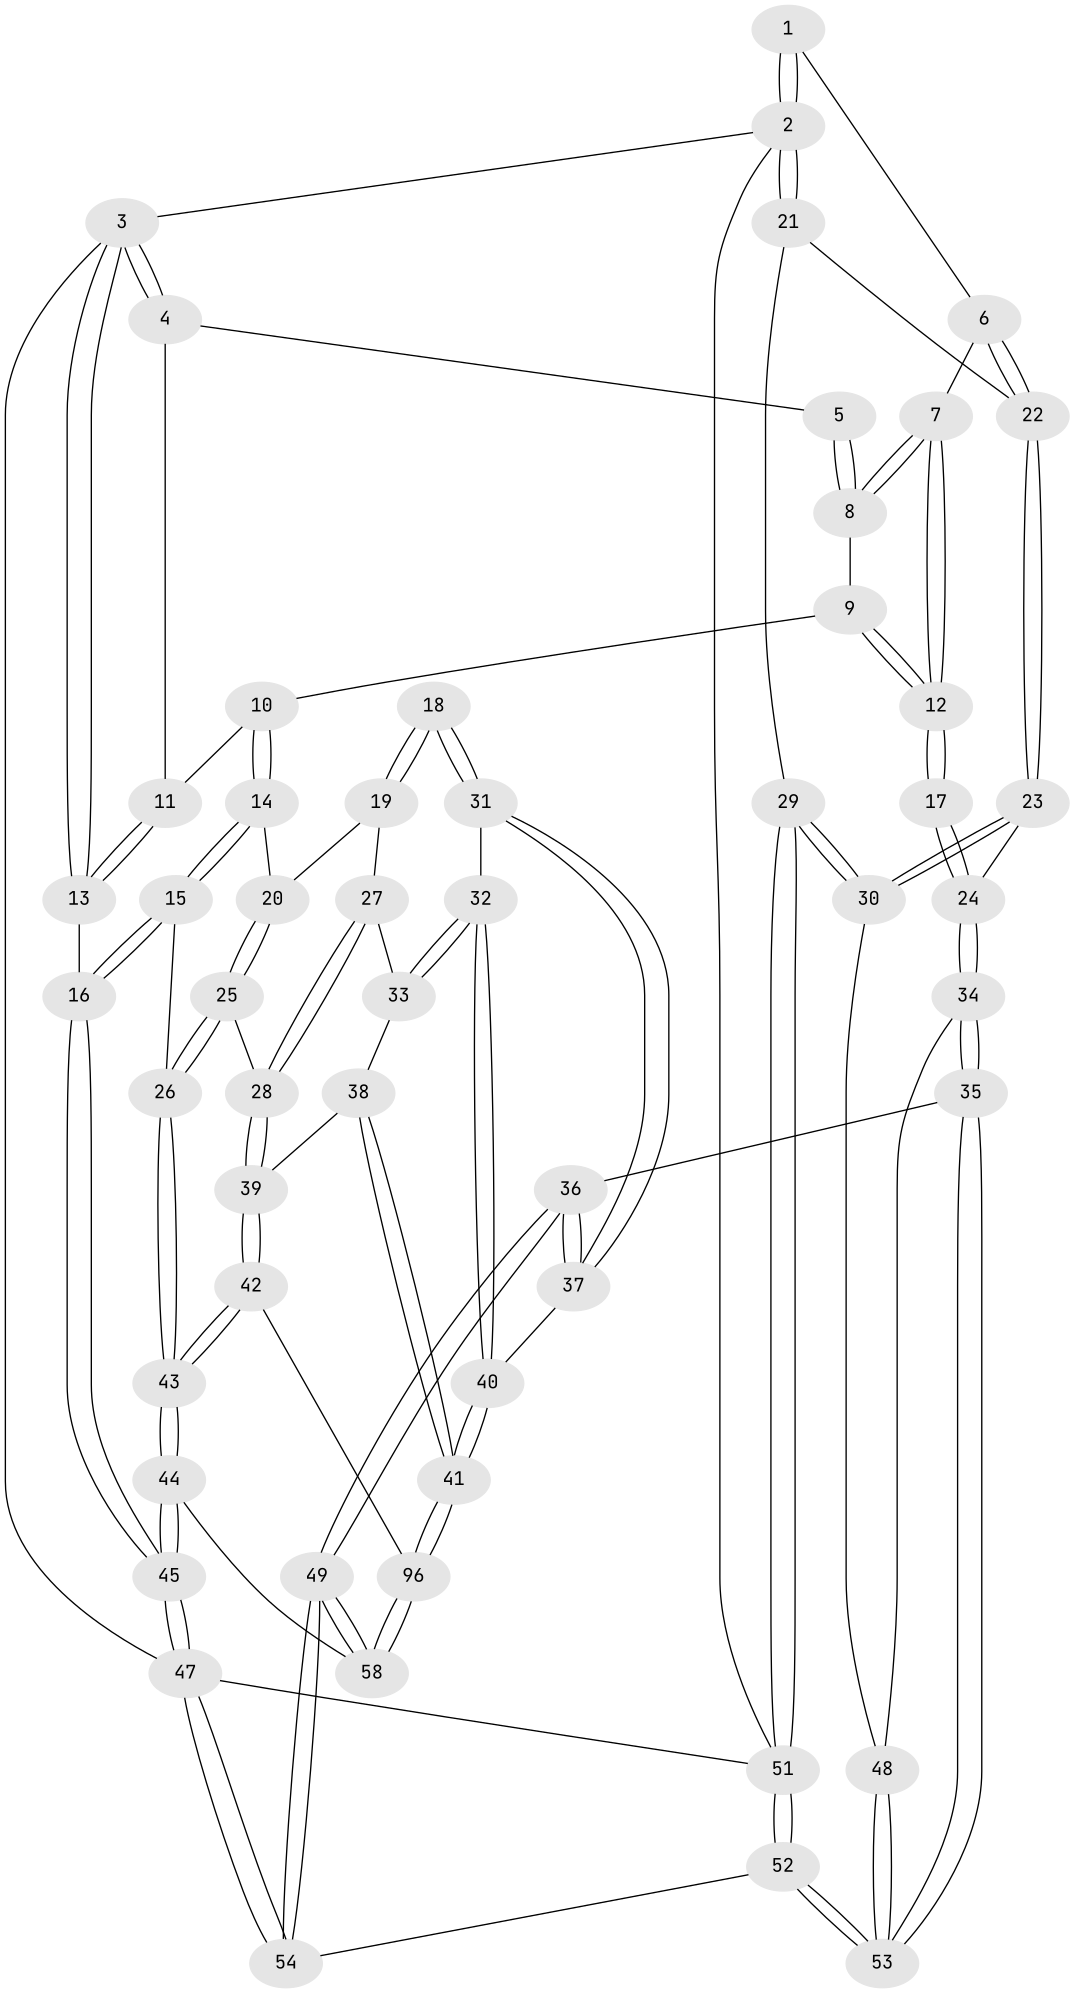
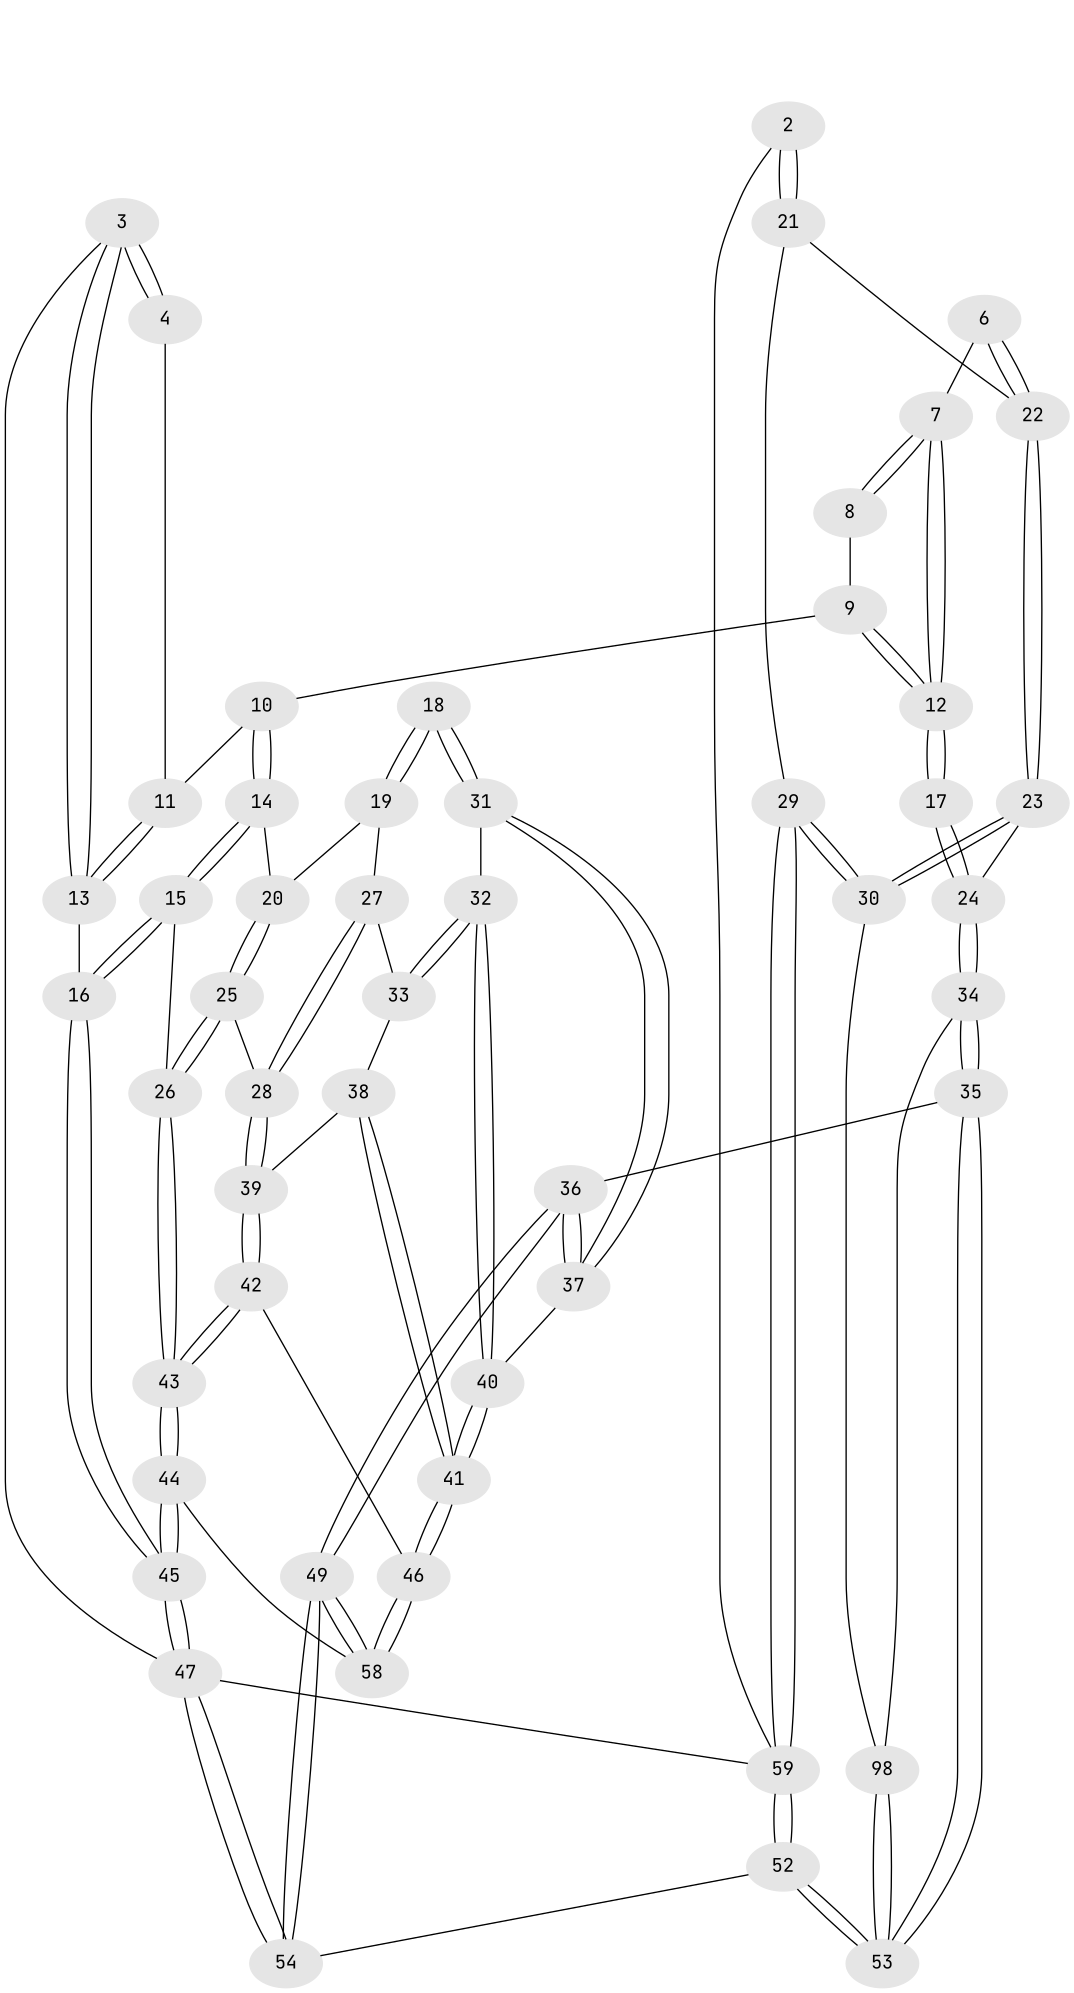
node "1": removed
edge "2" -- "3": removed
node "5": removed
node "96": label "96" -> "46"
node "51": label "51" -> "59"
node "48": label "48" -> "98"
